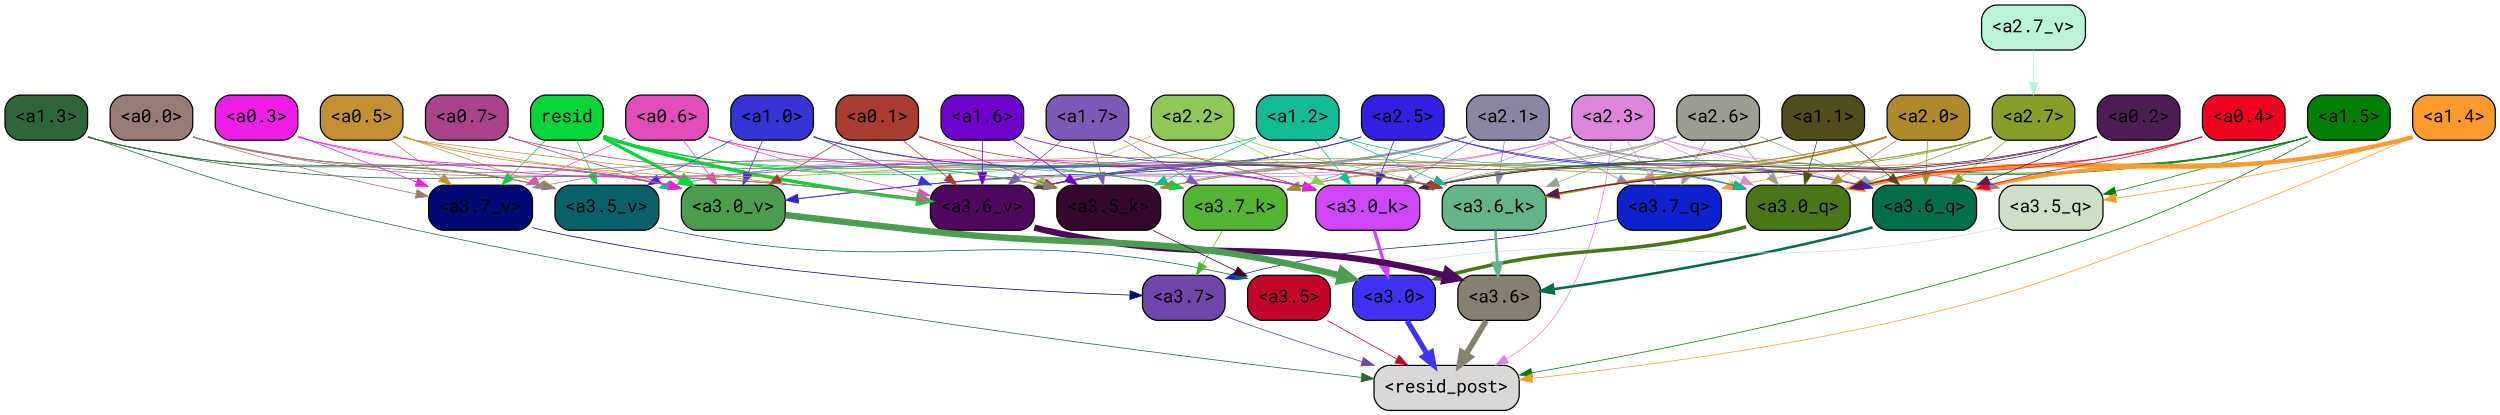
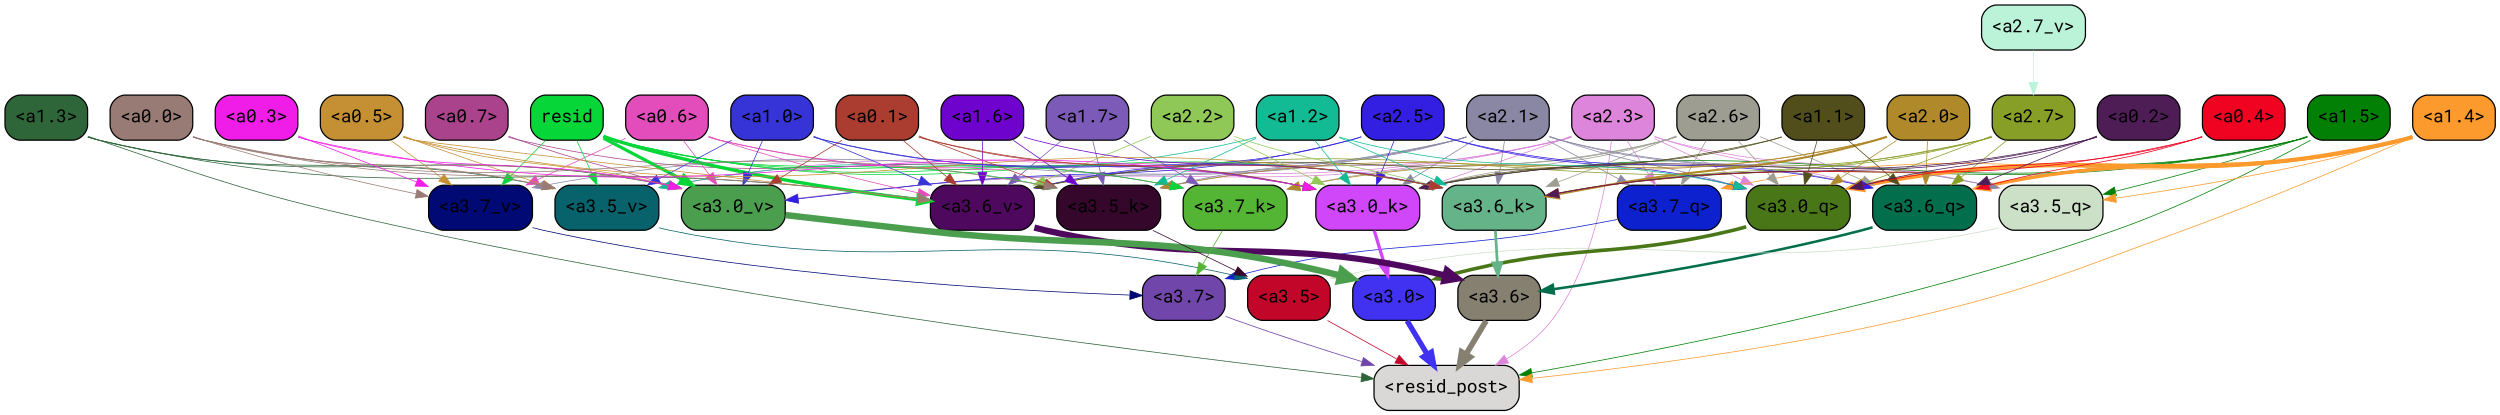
edge "<a1.7>" -> "<a3.0_k>": now "<a0.1>" -> "<a3.0_k>"
edge "<a2.1>" -> "<a3.7_k>": removed
